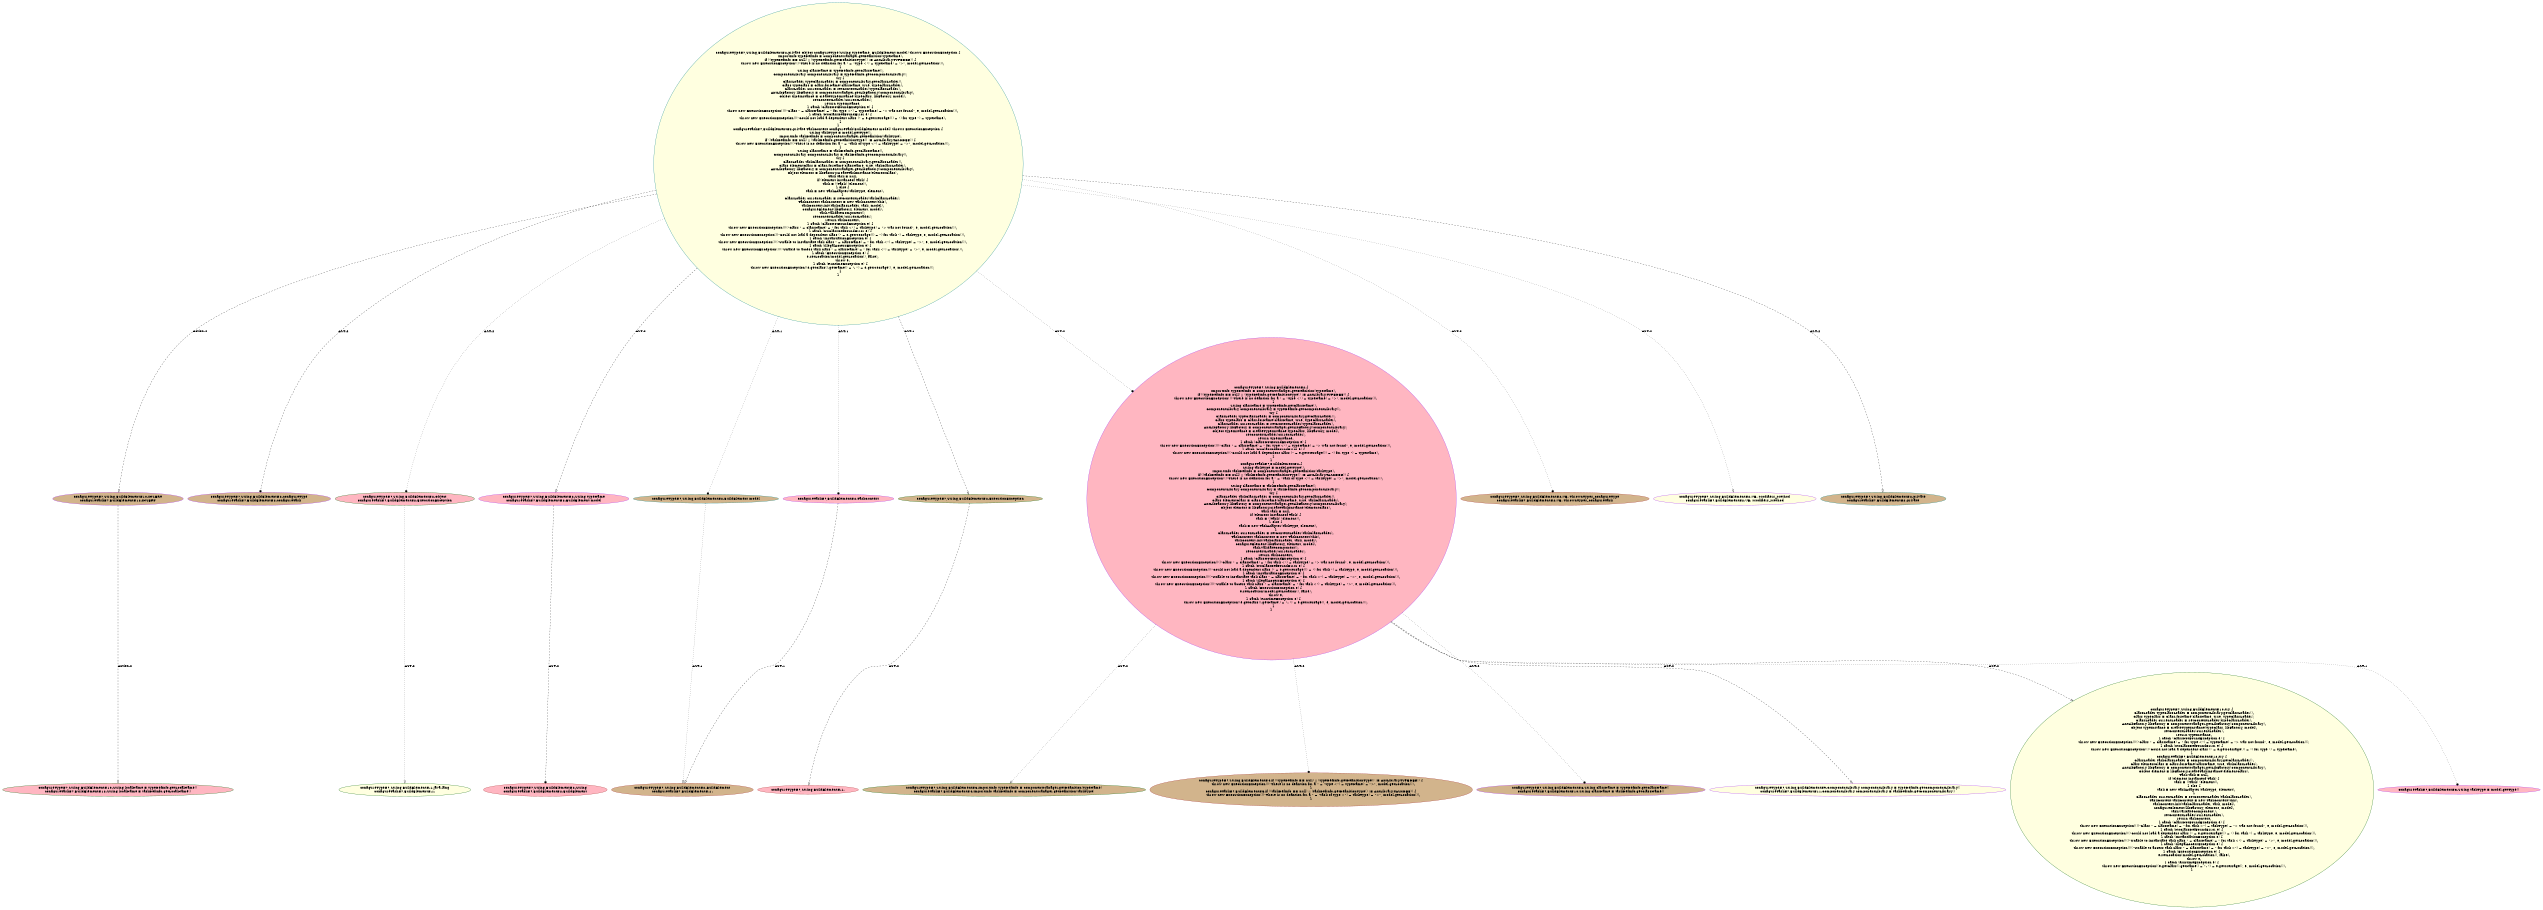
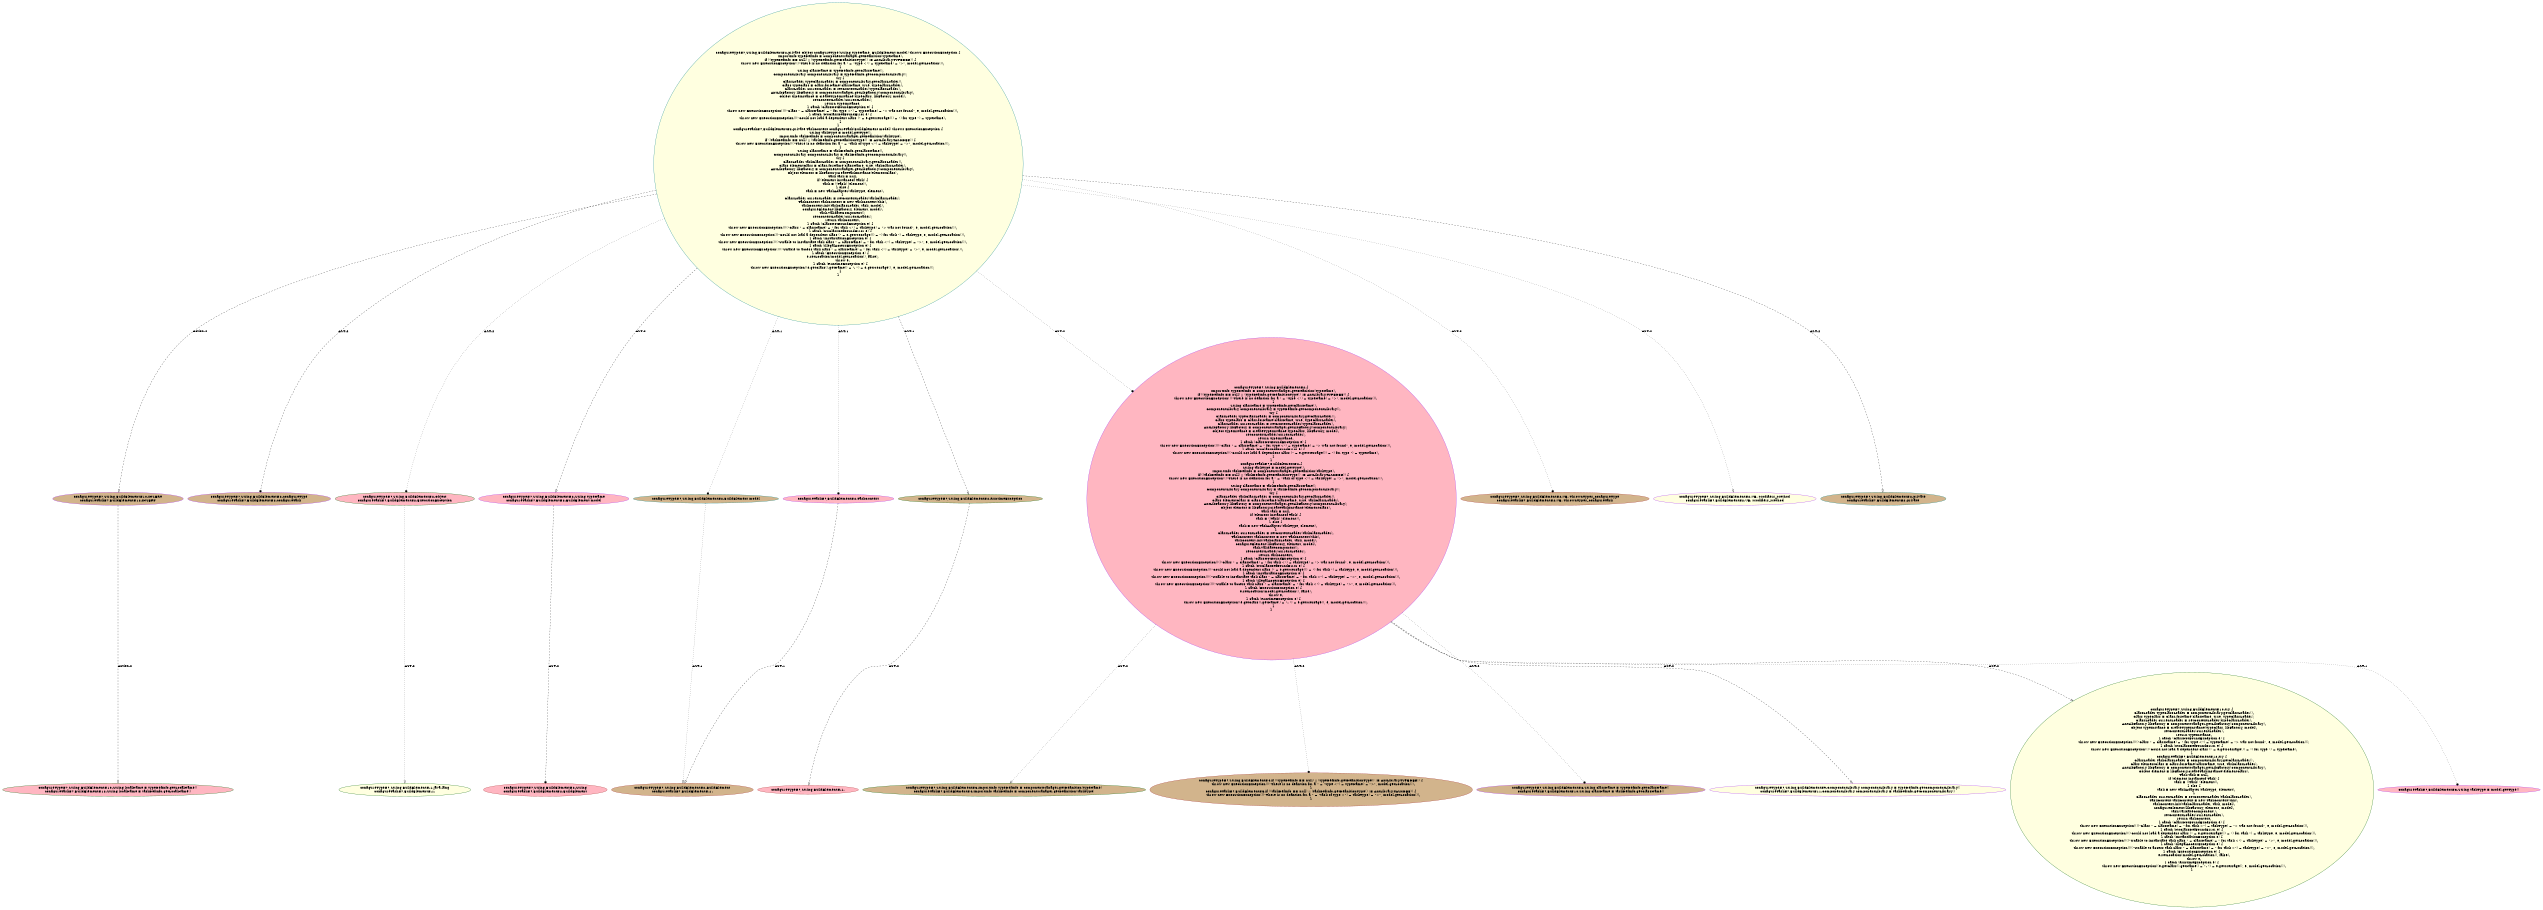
node "configureType#?,String,BuildElement#2:ExecutionException": label "configureType#?,String,BuildElement#2:ExecutionException" -> "configureType#?,String,BuildElement#2:RuntimeException"
